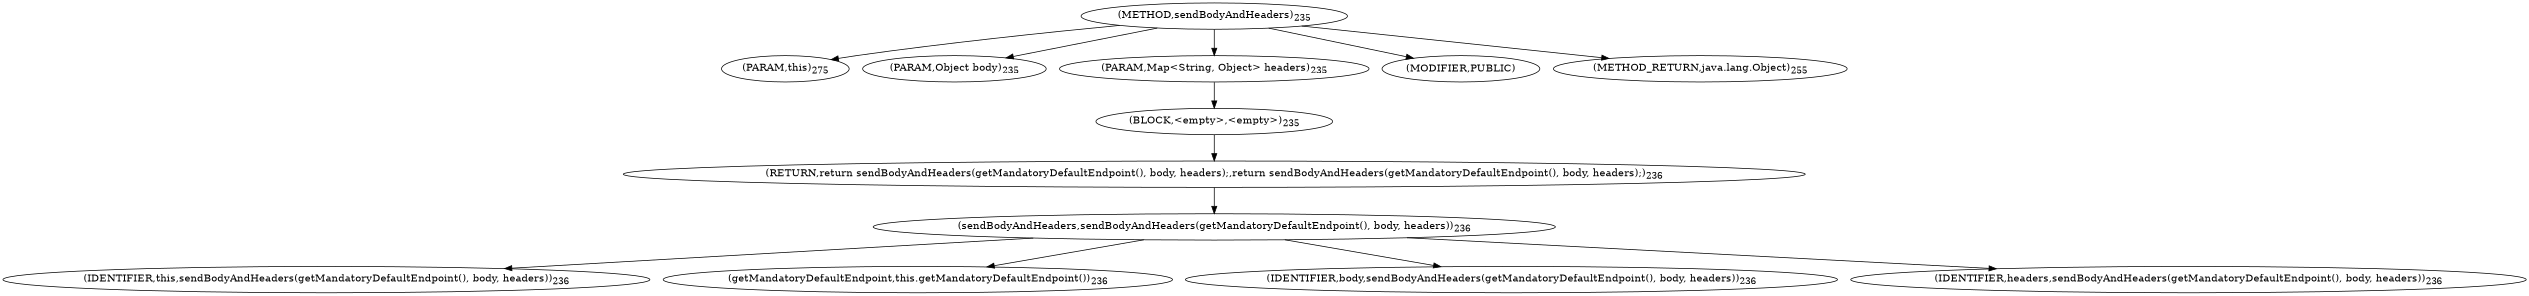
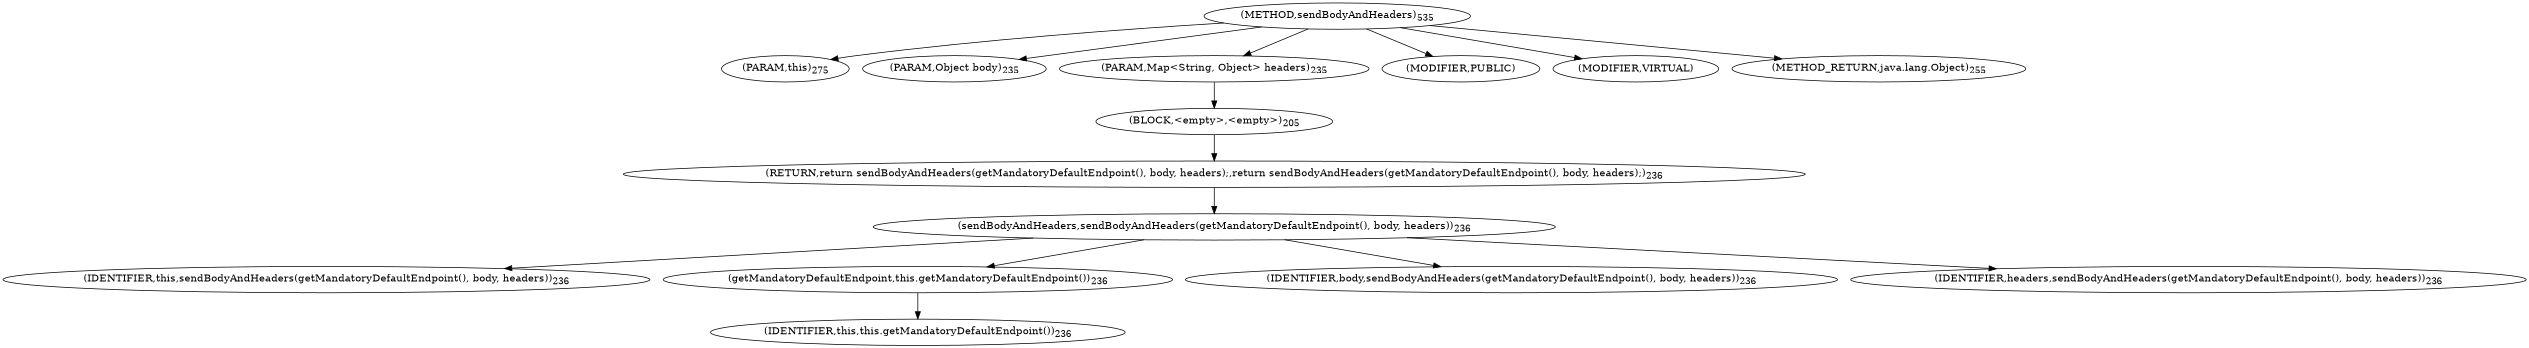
node "(METHOD,sendBodyAndHeaders)": text "235" -> "535"
node "(MODIFIER,VIRTUAL)": added
node "(BLOCK,<empty>,<empty>)": text "235" -> "205"
node "(IDENTIFIER,this,this.getMandatoryDefaultEndpoint())": added
